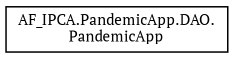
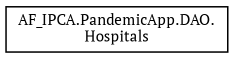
node "AF_IPCA.PandemicApp.DAO. PandemicApp": label "AF_IPCA.PandemicApp.DAO. PandemicApp" -> "AF_IPCA.PandemicApp.DAO. Hospitals"
